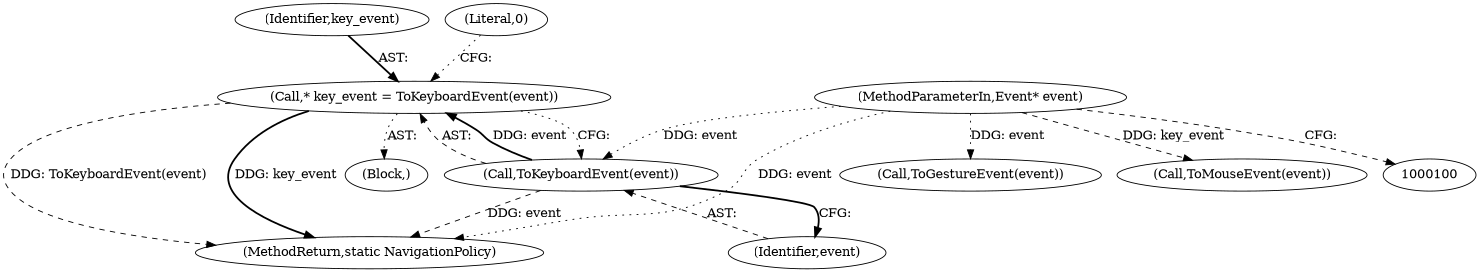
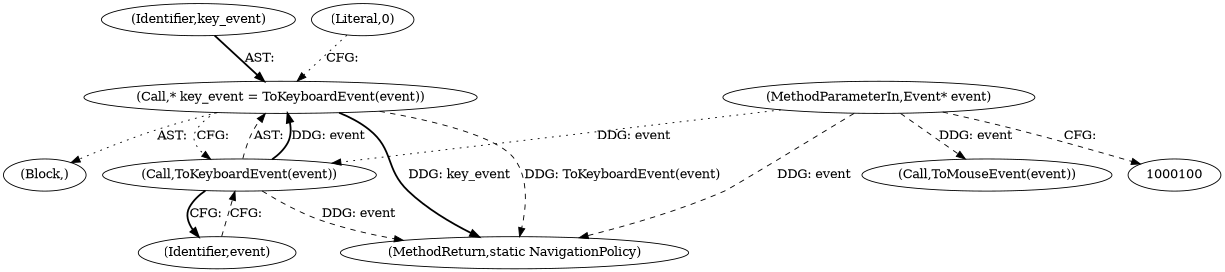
edge "(MethodParameterIn,Event* event)" -> "(Call,ToMouseEvent(event))": label "DDG: key_event" -> "DDG: event"
node "(Call,ToGestureEvent(event))": removed
edge "(MethodParameterIn,Event* event)" -> "(MethodReturn,static NavigationPolicy)": style dotted -> dashed
edge "(Identifier,event)" -> "(Call,ToKeyboardEvent(event))": label "AST: " -> "CFG: "
